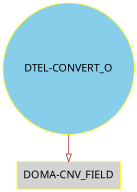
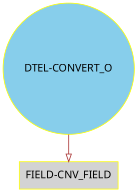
node "DOMA-CNV_FIELD": label "DOMA-CNV_FIELD" -> "FIELD-CNV_FIELD"
